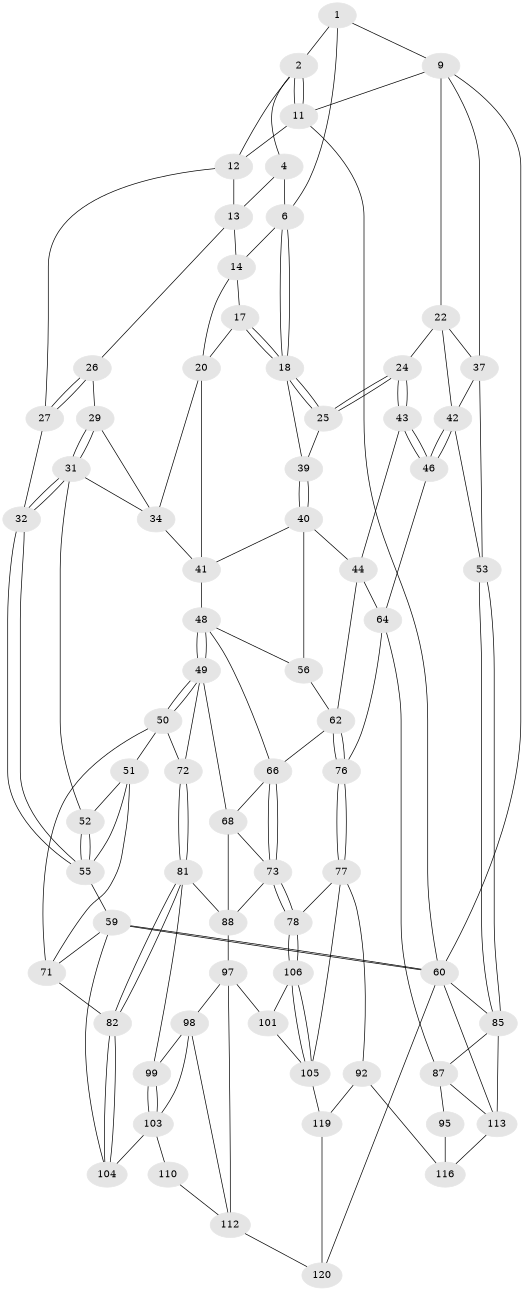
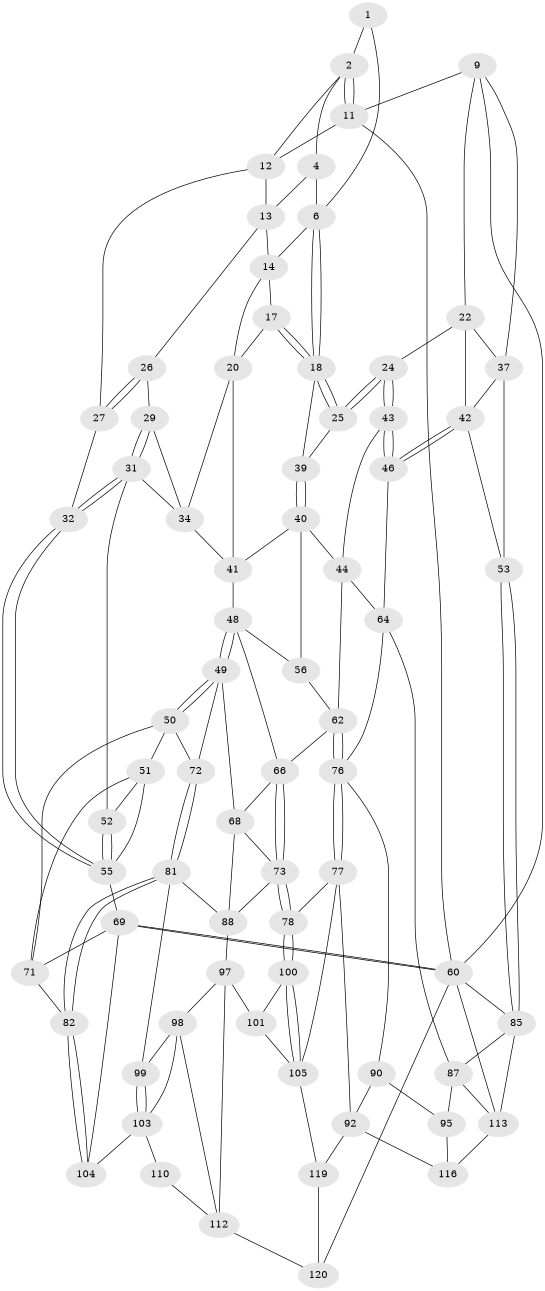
edge "1" -- "9": removed
node "59": label "59" -> "69"
node "106": label "106" -> "100"
node "90": added
